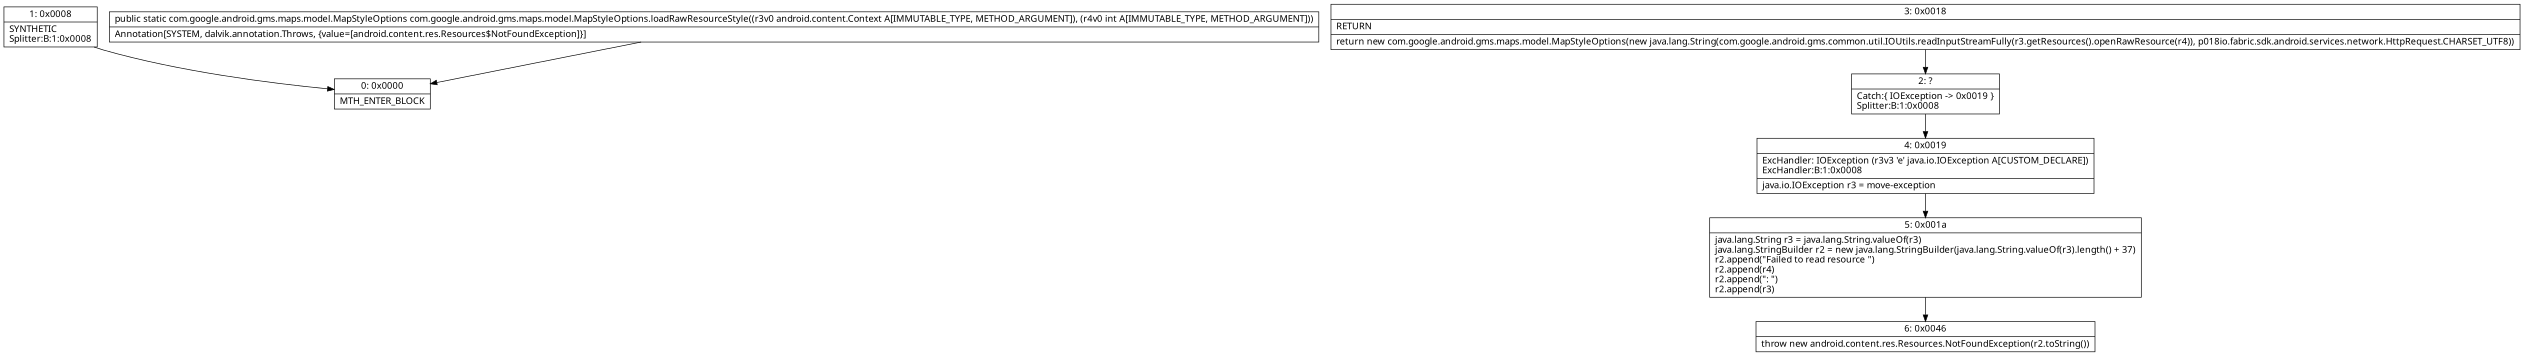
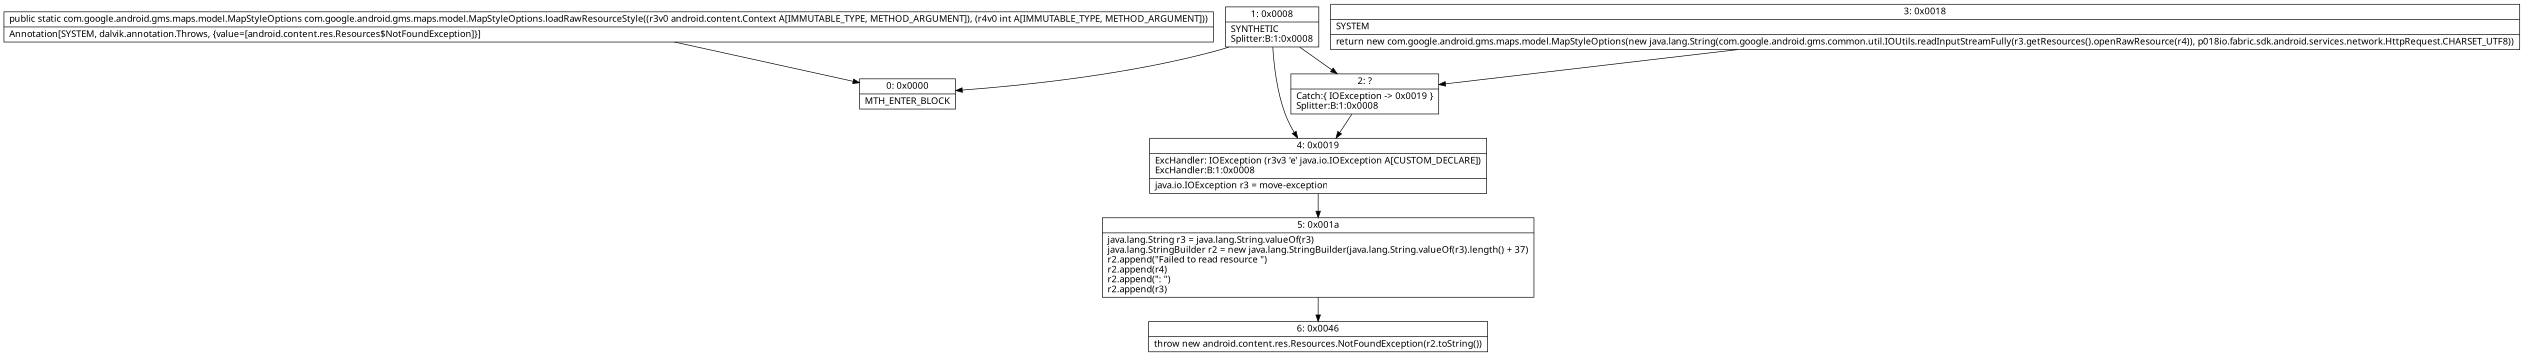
node "3: 0x0018": text "RETURN" -> "SYSTEM"
edge "1: 0x0008" -> "2: ?": added
edge "1: 0x0008" -> "4: 0x0019": added
